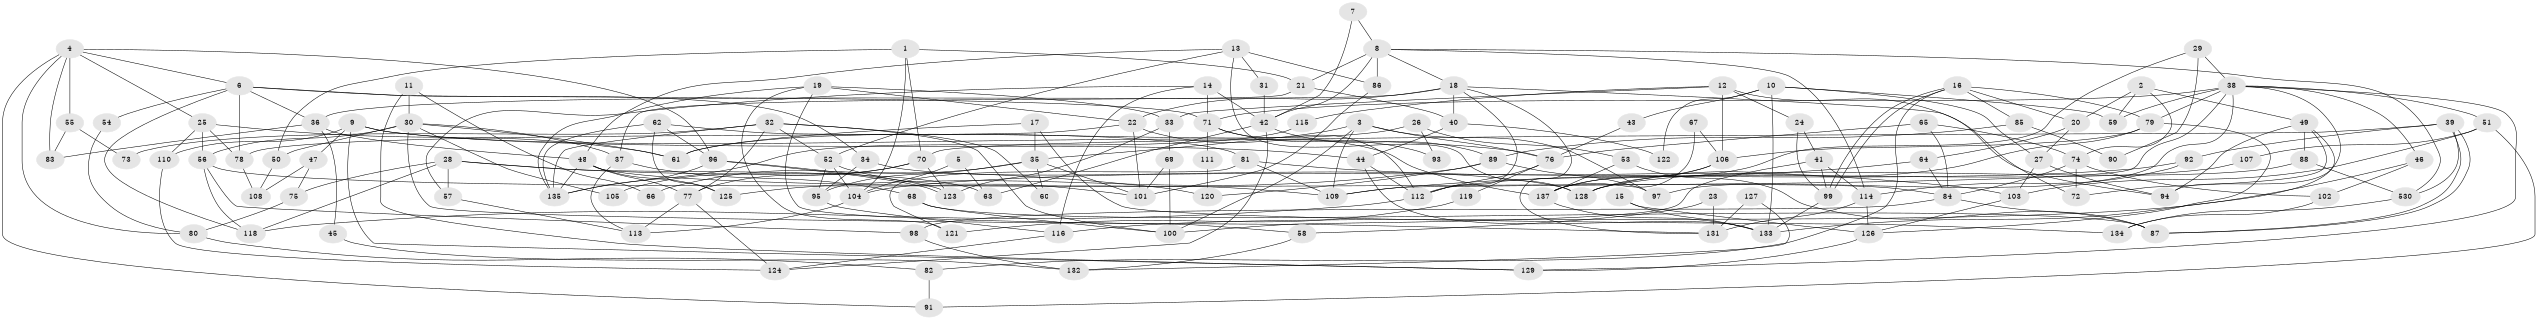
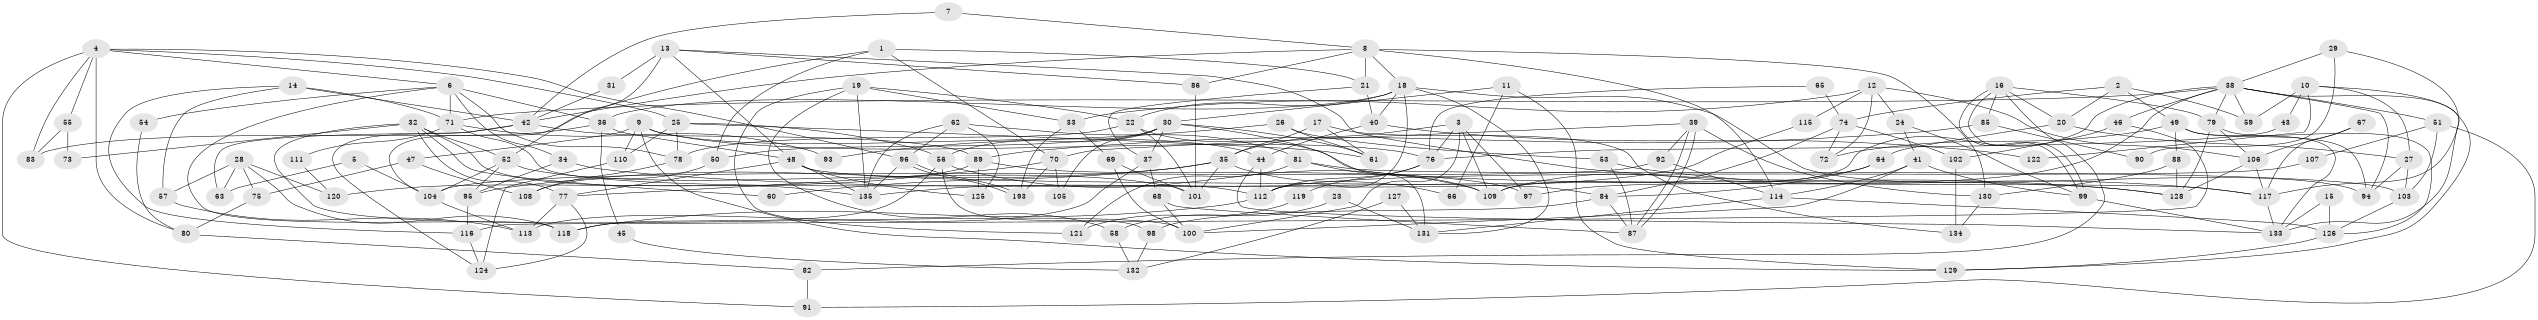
edge "65" -- "84": removed
node "123": label "123" -> "193"
node "137": label "137" -> "117"
node "530": label "530" -> "130"
